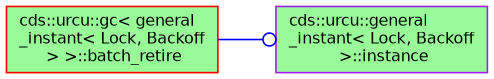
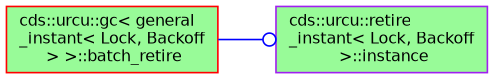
node "cds::urcu::general _instant< Lock, Backoff >::instance": label "cds::urcu::general _instant< Lock, Backoff >::instance" -> "cds::urcu::retire _instant< Lock, Backoff >::instance"
